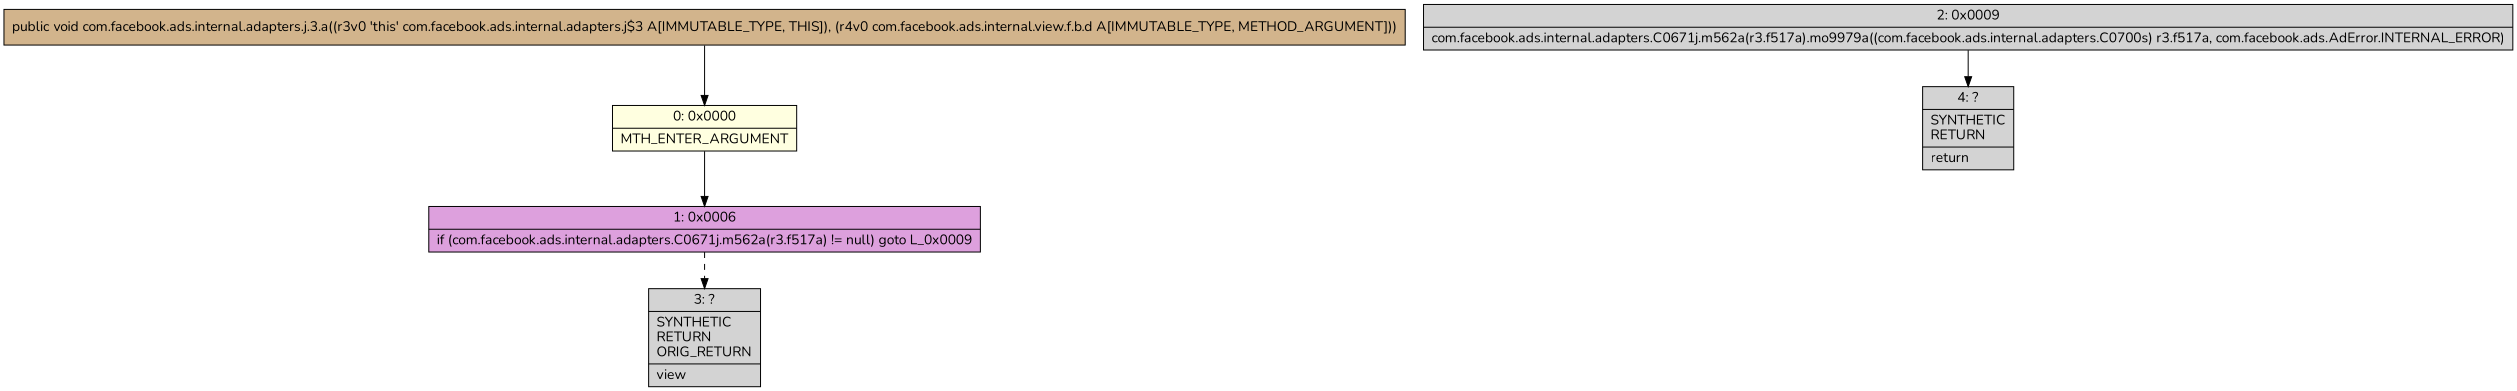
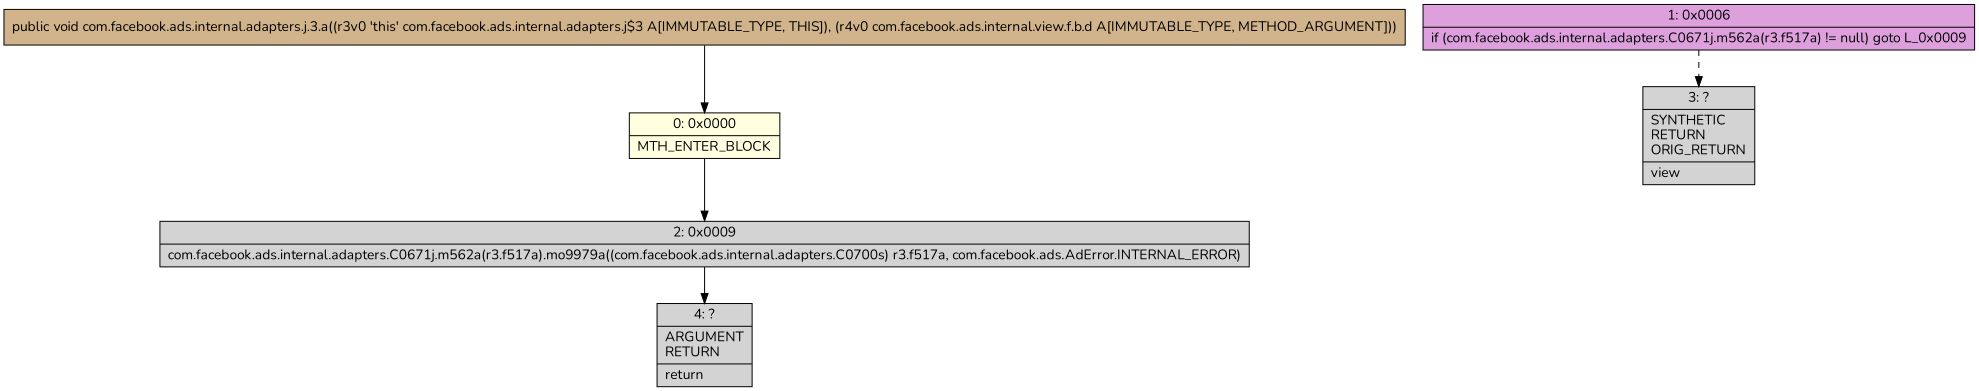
node "4: ?": text "SYNTHETIC" -> "ARGUMENT"
node "0: 0x0000": text "MTH_ENTER_ARGUMENT" -> "MTH_ENTER_BLOCK"
edge "0: 0x0000" -> "1: 0x0006": now "0: 0x0000" -> "2: 0x0009"
